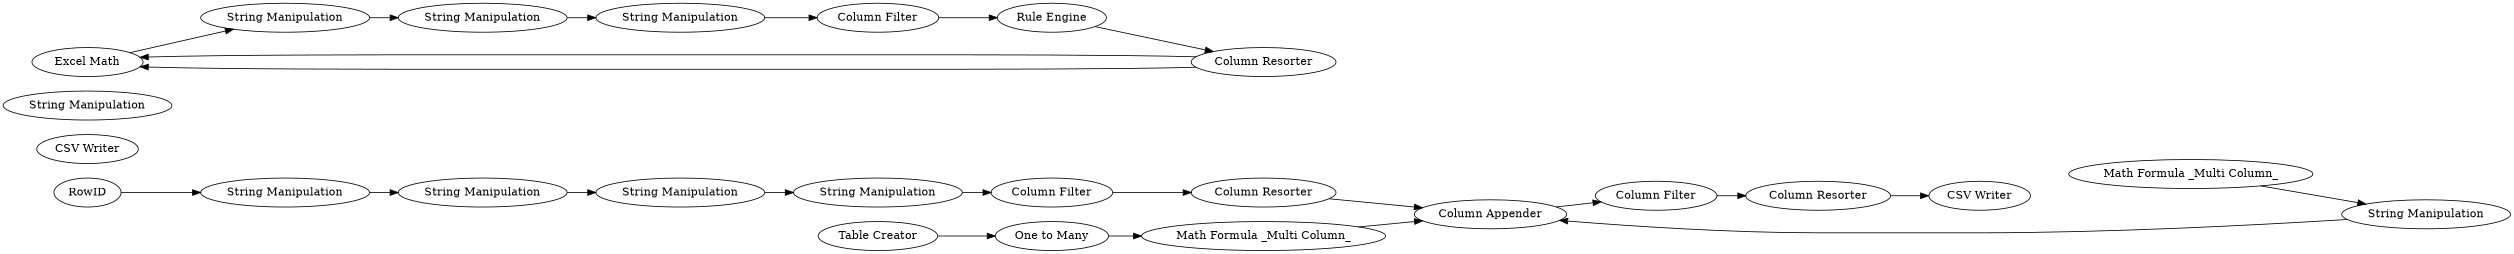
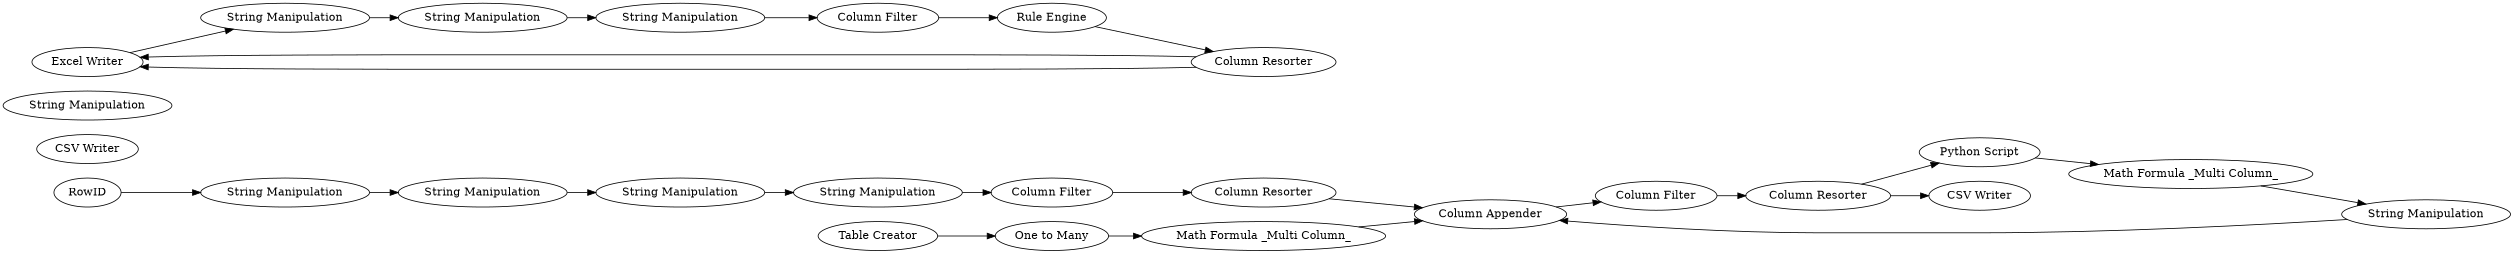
node "Excel Math": label "Excel Math" -> "Excel Writer"
node "Python Script": added
